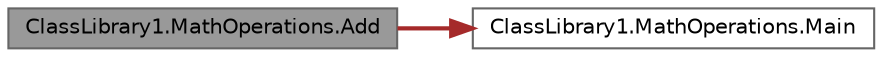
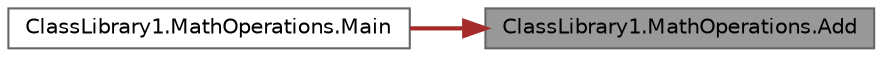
edge "ClassLibrary1.MathOperations.Add" -> "ClassLibrary1.MathOperations.Main": reversed
